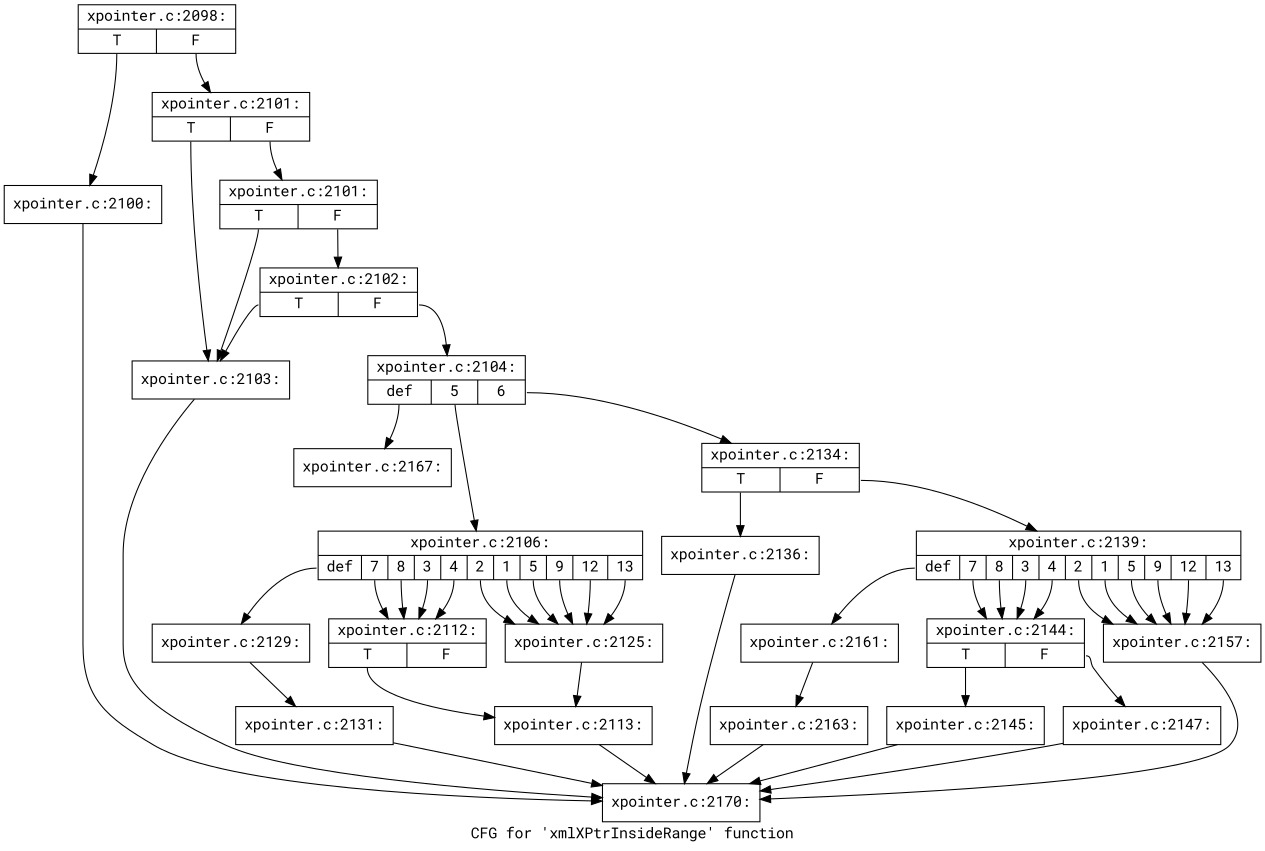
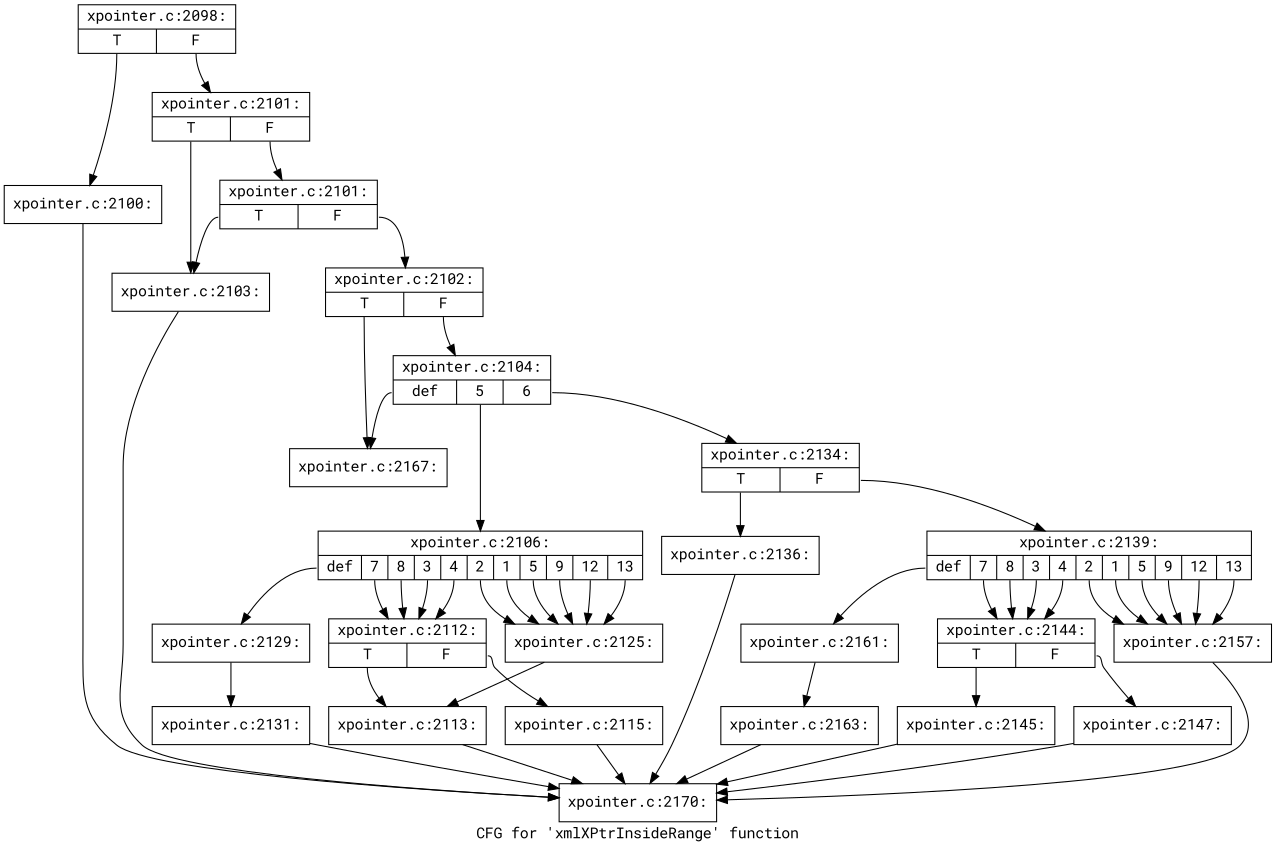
edge "xpointer.c:2102:" -> "xpointer.c:2103:": now "xpointer.c:2102:" -> "xpointer.c:2167:"
node "xpointer.c:2115:": added
